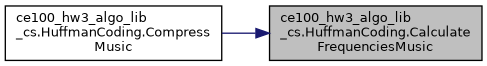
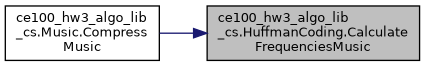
node "ce100_hw3_algo_lib _cs.HuffmanCoding.Compress Music": label "ce100_hw3_algo_lib _cs.HuffmanCoding.Compress Music" -> "ce100_hw3_algo_lib _cs.Music.Compress Music"
